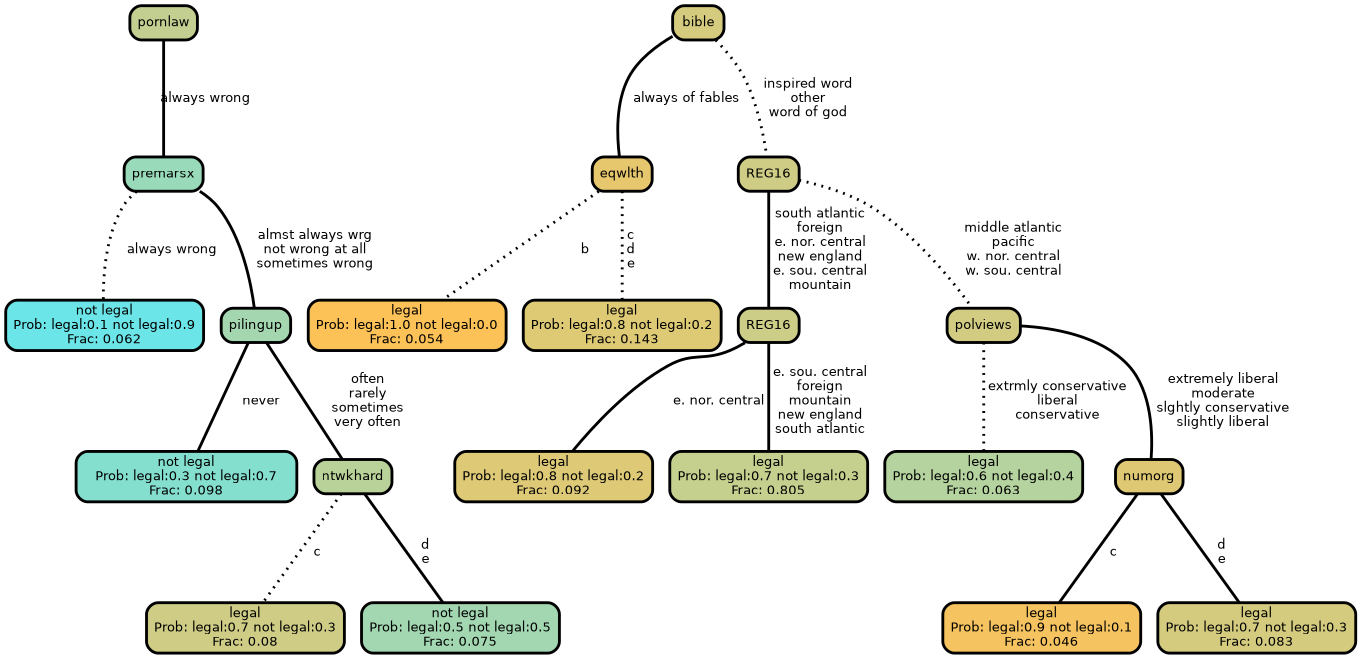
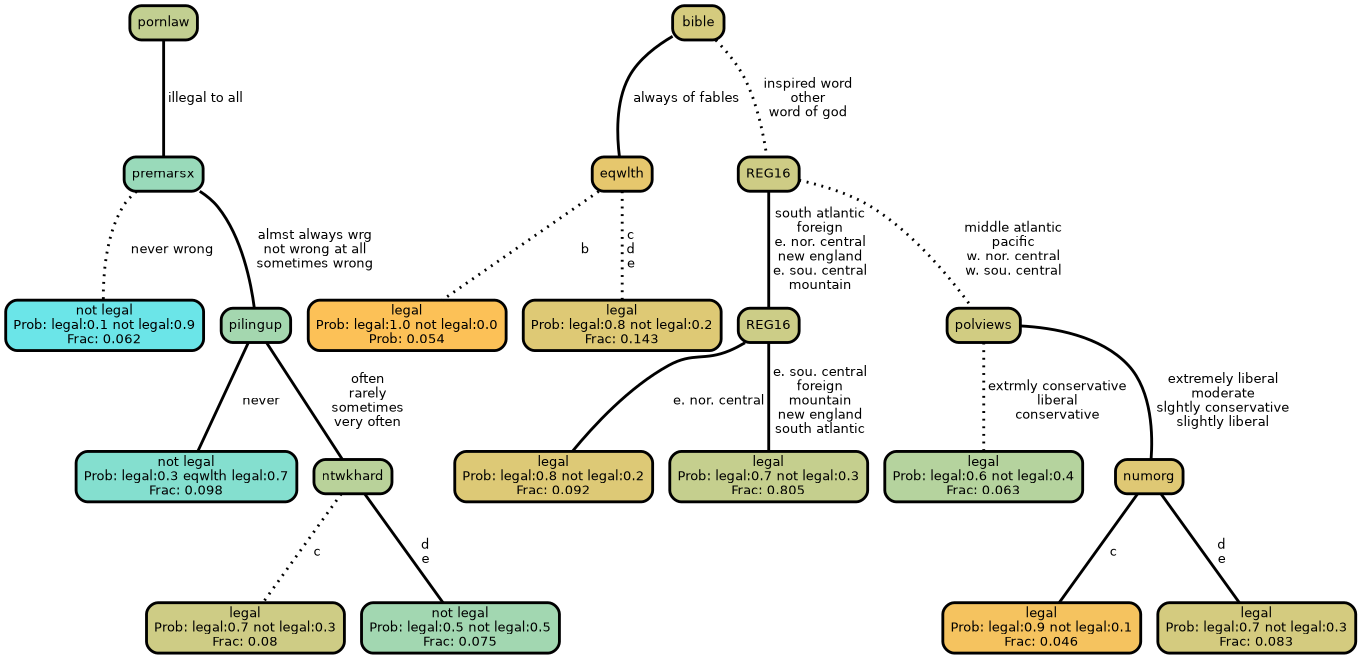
edge "pornlaw" -- "premarsx": label " always wrong" -> " illegal to all"
edge "premarsx" -- "not legal Prob: legal:0.1 not legal:0.9 Frac: 0.062": label " always wrong" -> " never wrong"
node "legal Prob: legal:1.0 not legal:0.0 Frac: 0.054": label "legal Prob: legal:1.0 not legal:0.0 Frac: 0.054" -> "legal Prob: legal:1.0 not legal:0.0 Prob: 0.054"
node "not legal Prob: legal:0.3 not legal:0.7 Frac: 0.098": label "not legal Prob: legal:0.3 not legal:0.7 Frac: 0.098" -> "not legal Prob: legal:0.3 eqwlth legal:0.7 Frac: 0.098"
